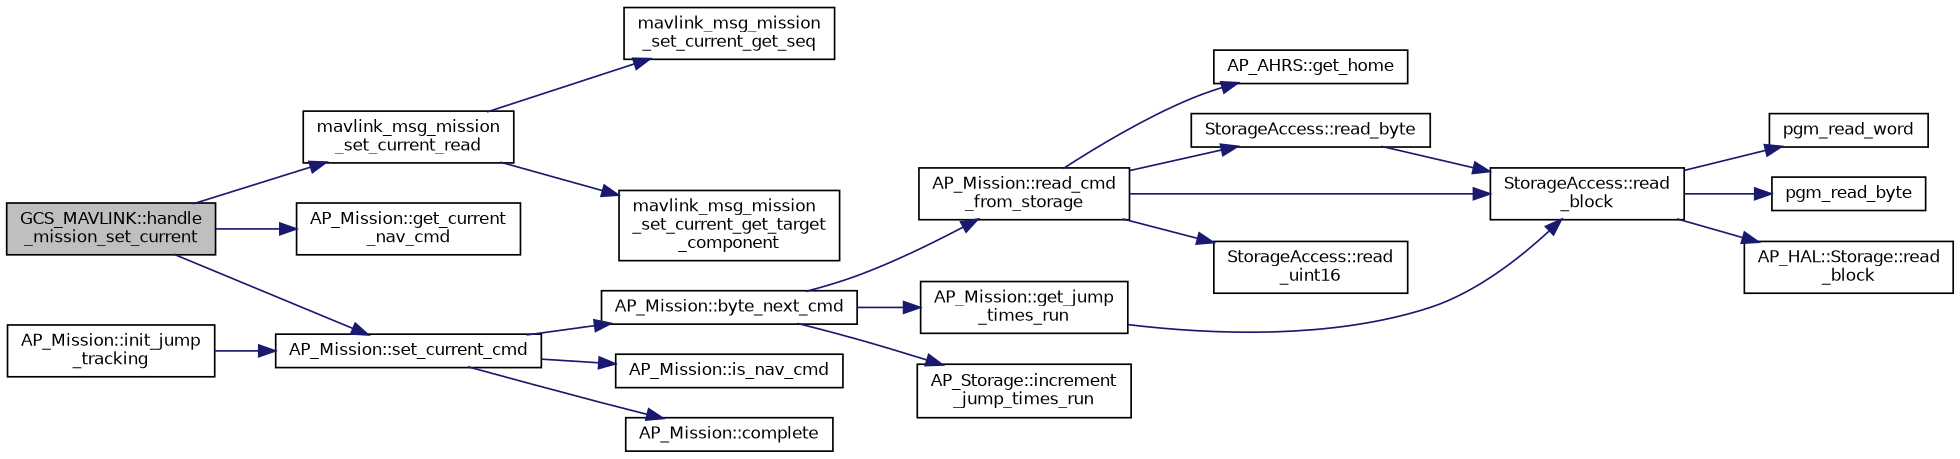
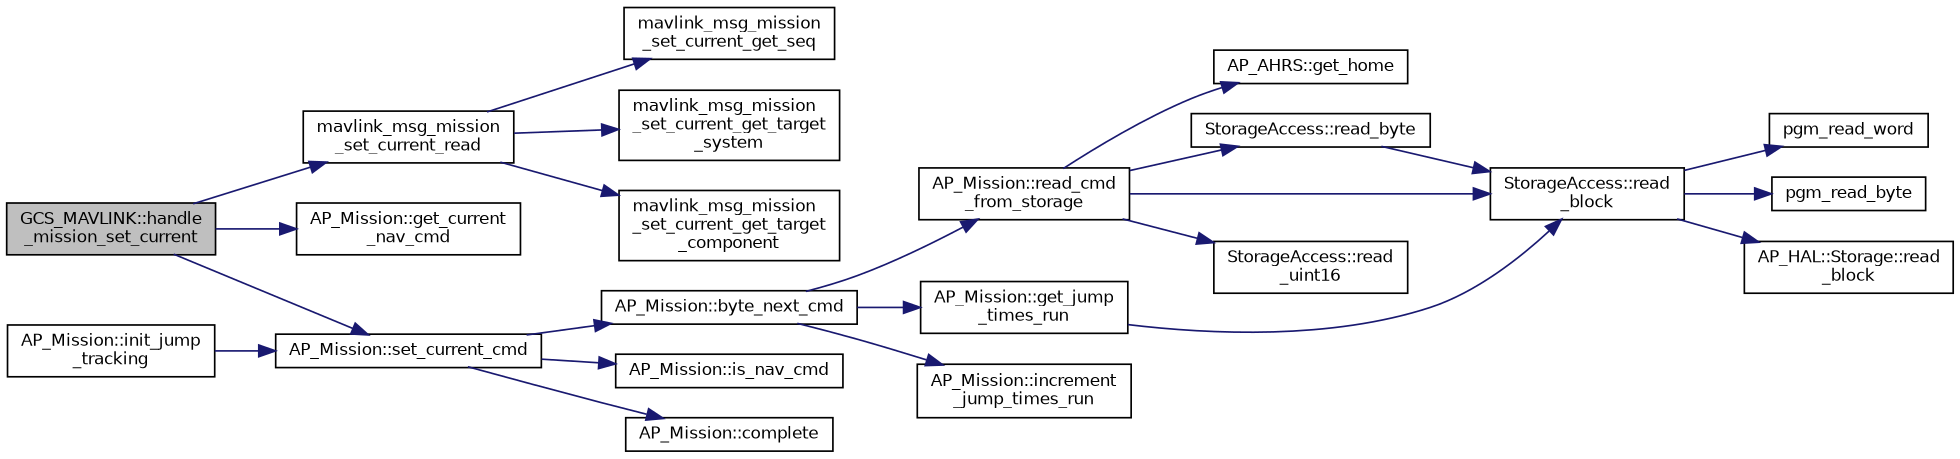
node "mavlink_msg_mission _set_current_get_target _system": added
node "AP_Storage::increment _jump_times_run": label "AP_Storage::increment _jump_times_run" -> "AP_Mission::increment _jump_times_run"
